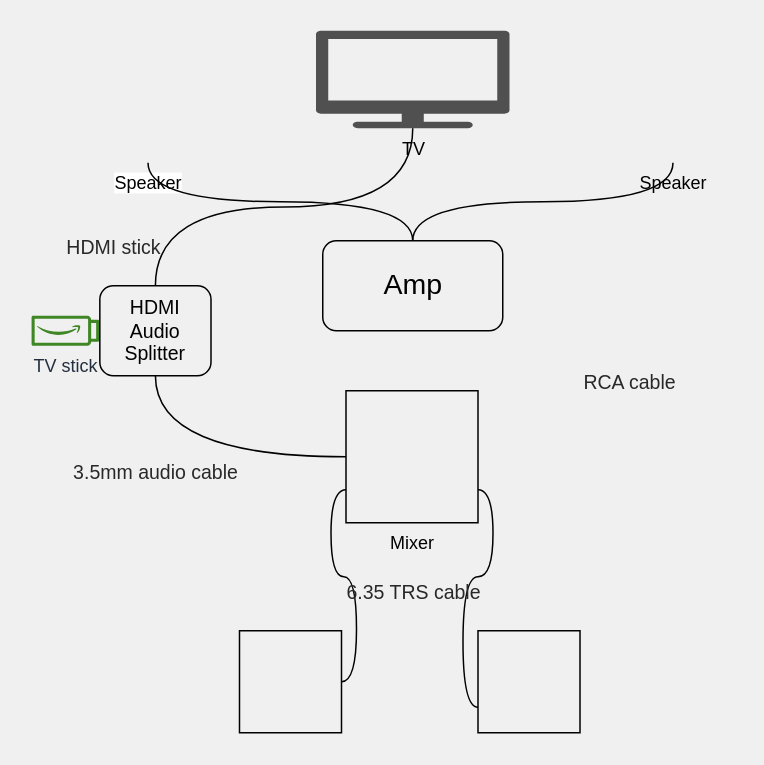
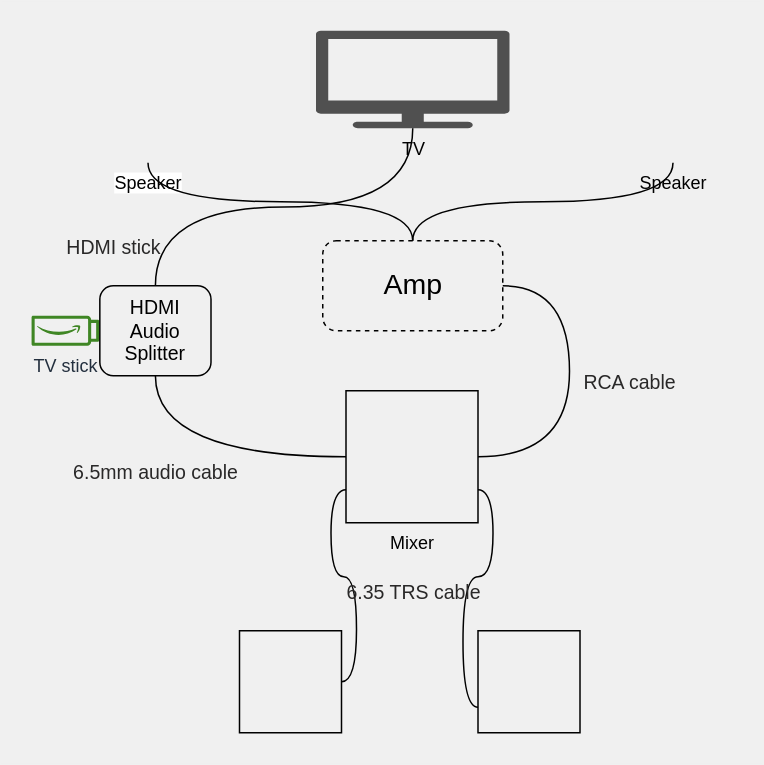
node "Amp": style solid -> dashed
edge "Amp" -- "Mixer": added
node "3.5mm audio cable": label "3.5mm audio cable" -> "6.5mm audio cable"
